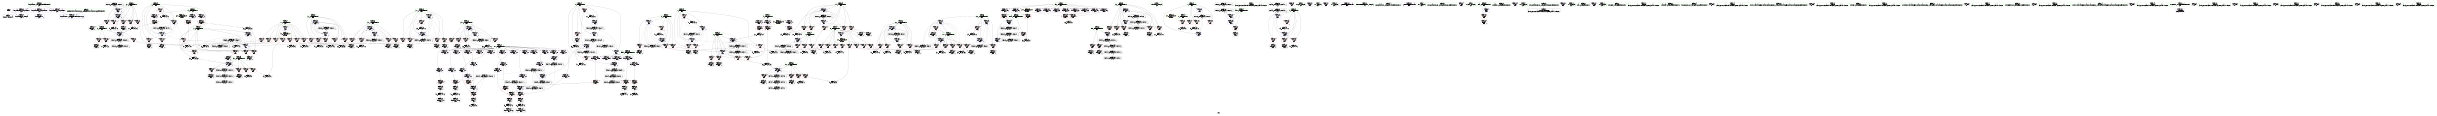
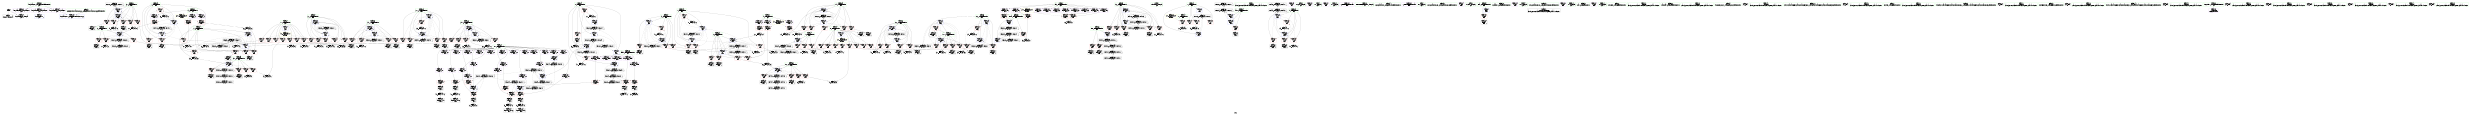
node "NodeID: 13": added
